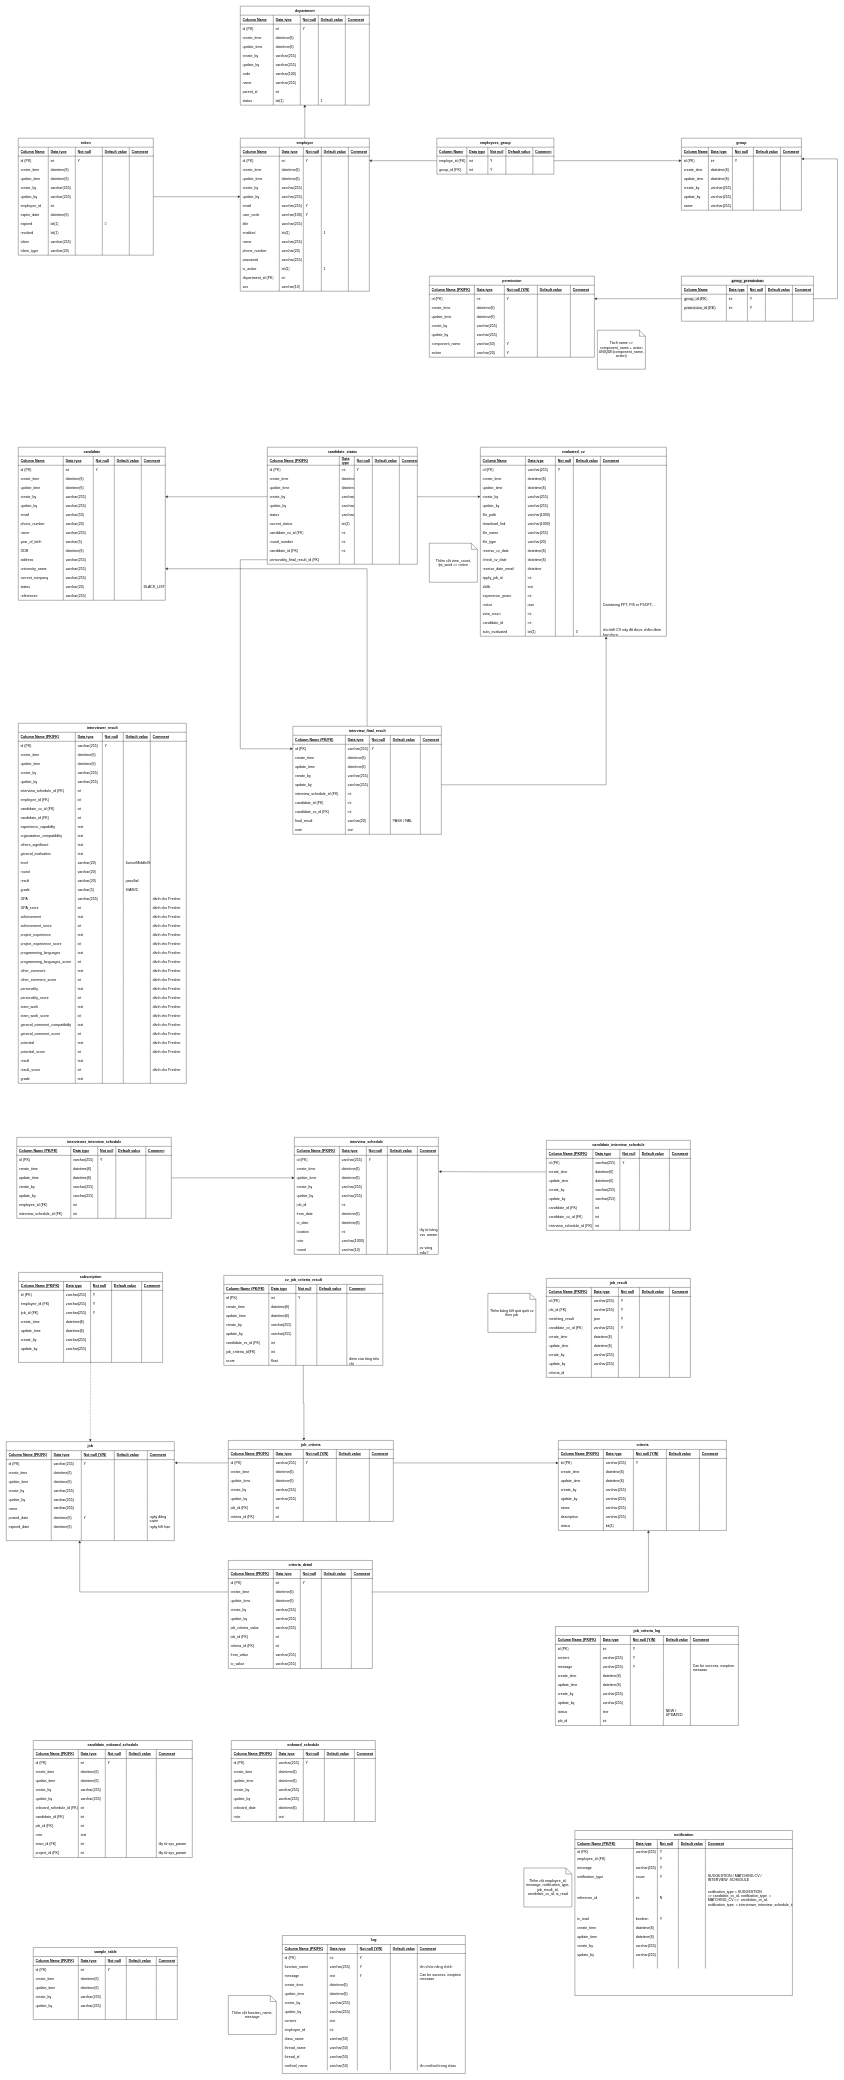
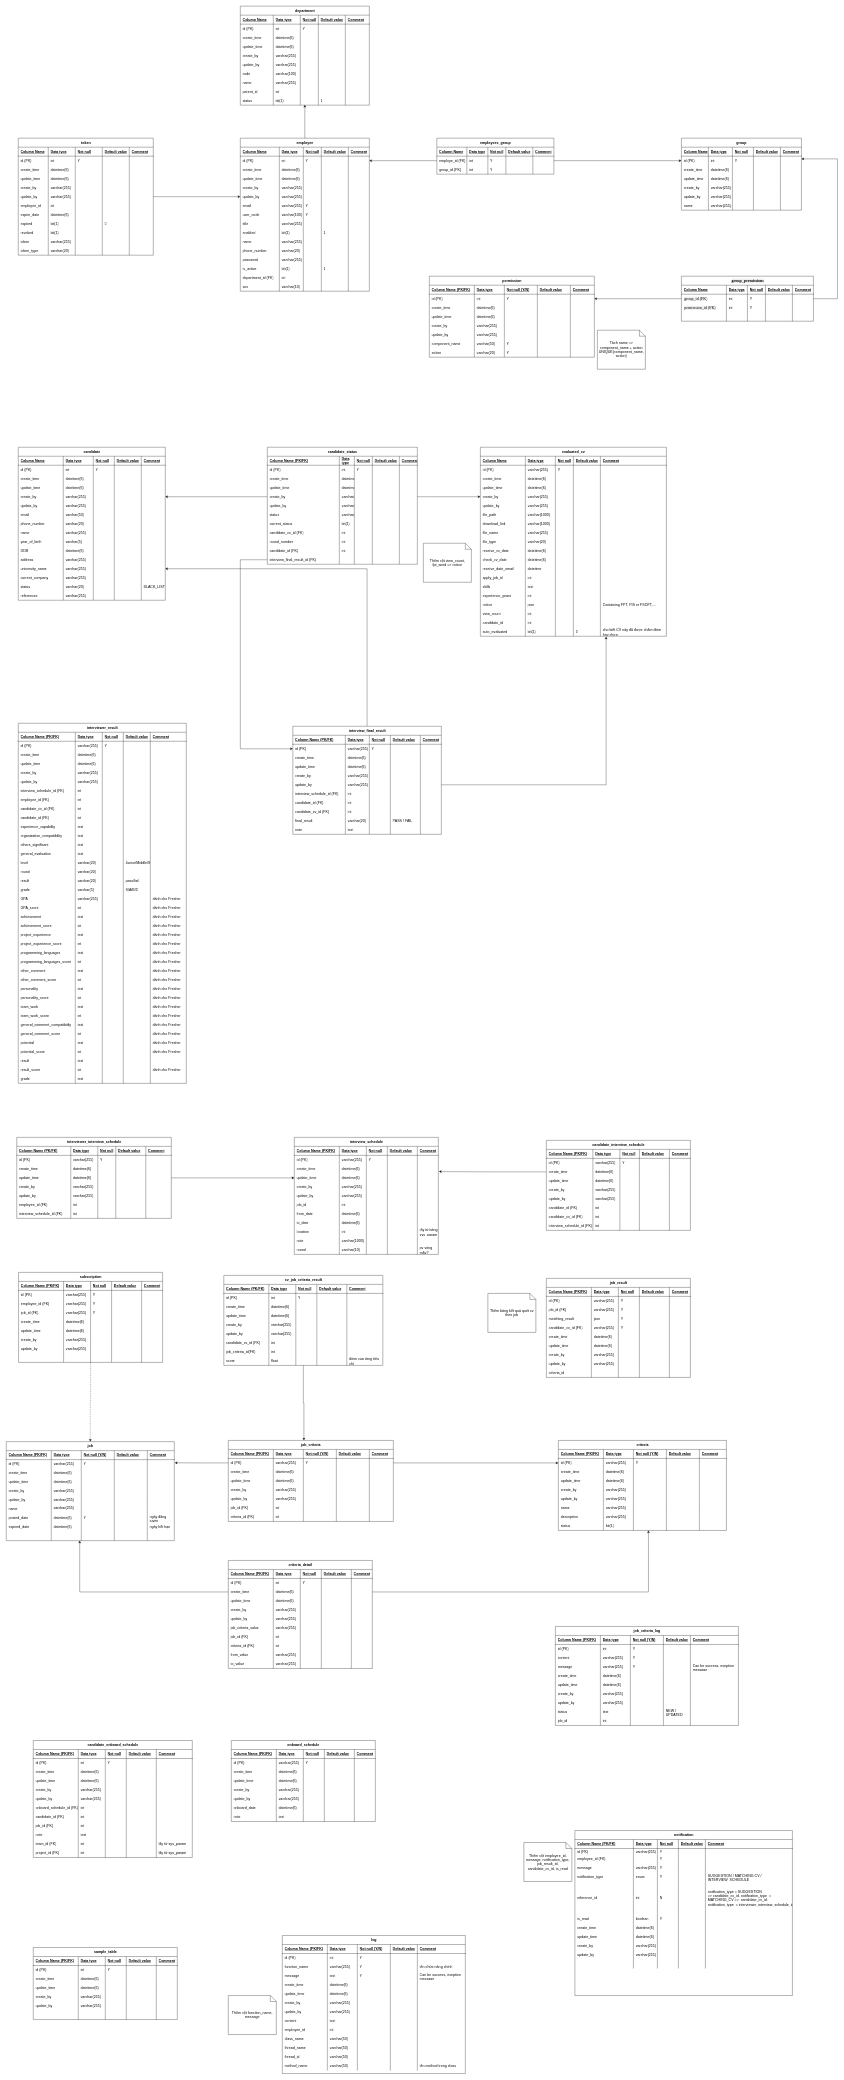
node "personality_final_result_id (FK)": label "personality_final_result_id (FK)" -> "interview_final_result_id (FK)"
node "Thêm cột view_count, fpt_word => notice": moved (453, 563) -> (447, 563)
node "Thêm cột employee_id, message, notification_type, job_result_id, candidate_cv_id, is_read": moved (548, 1887) -> (548, 1862)
